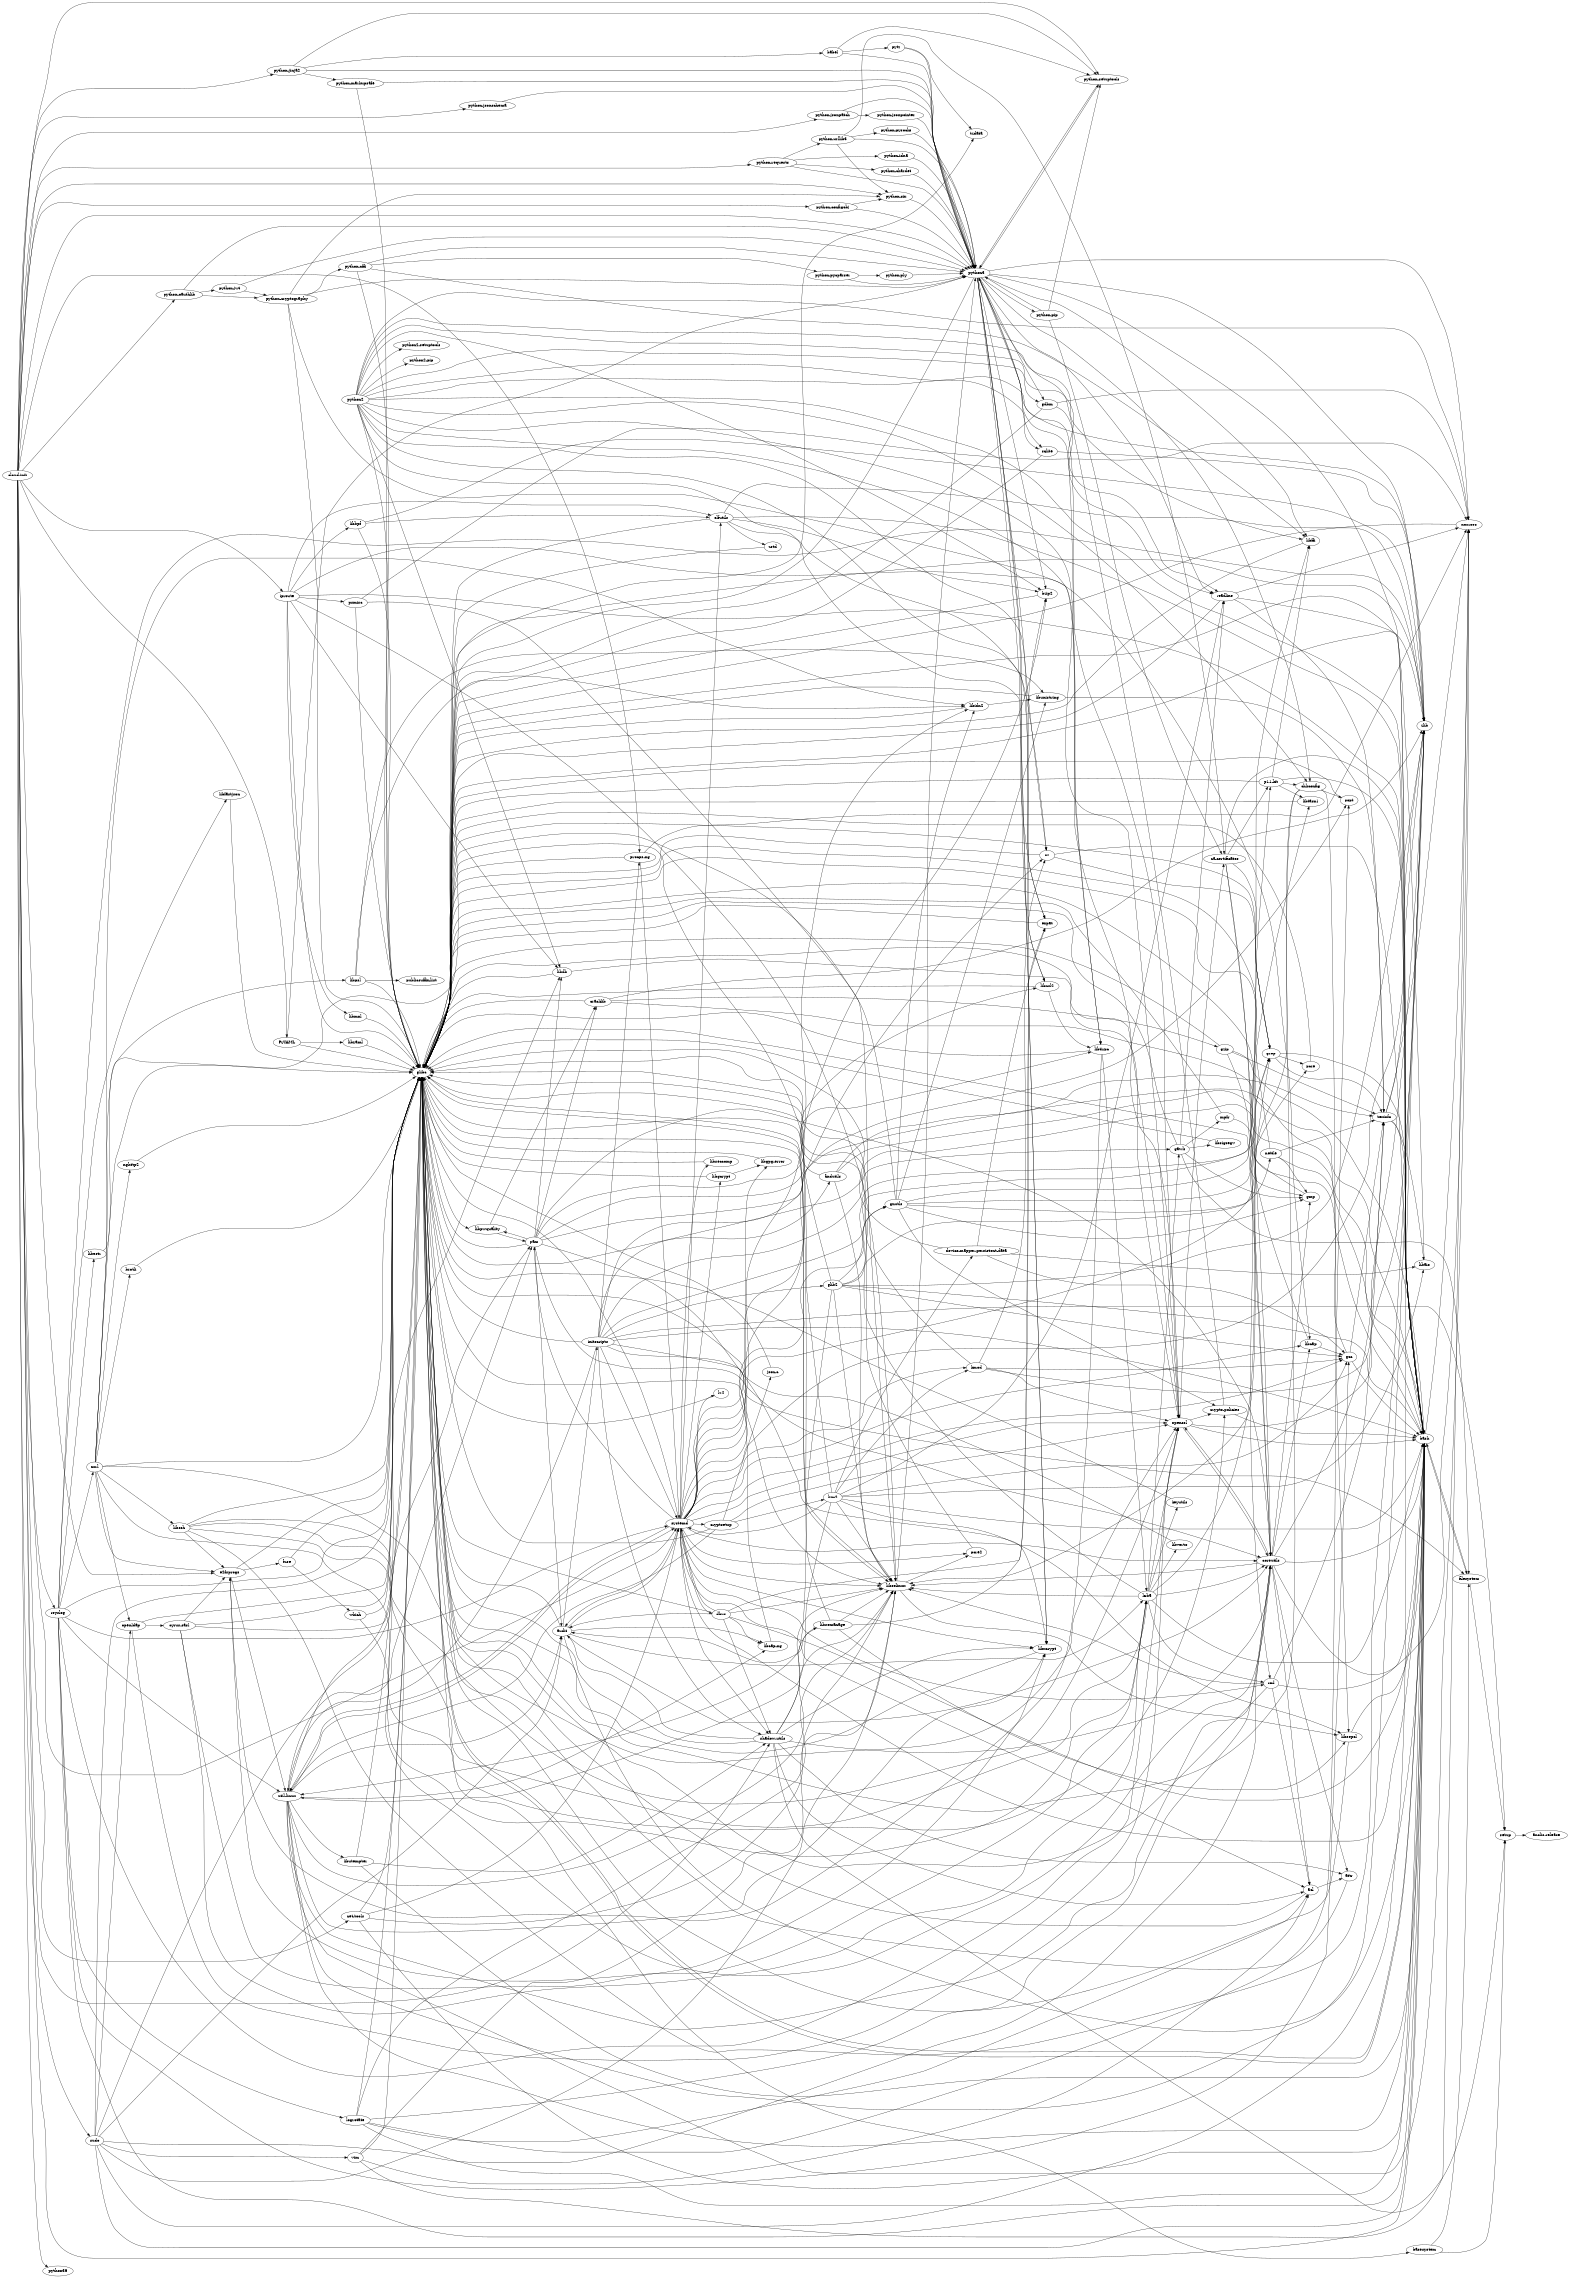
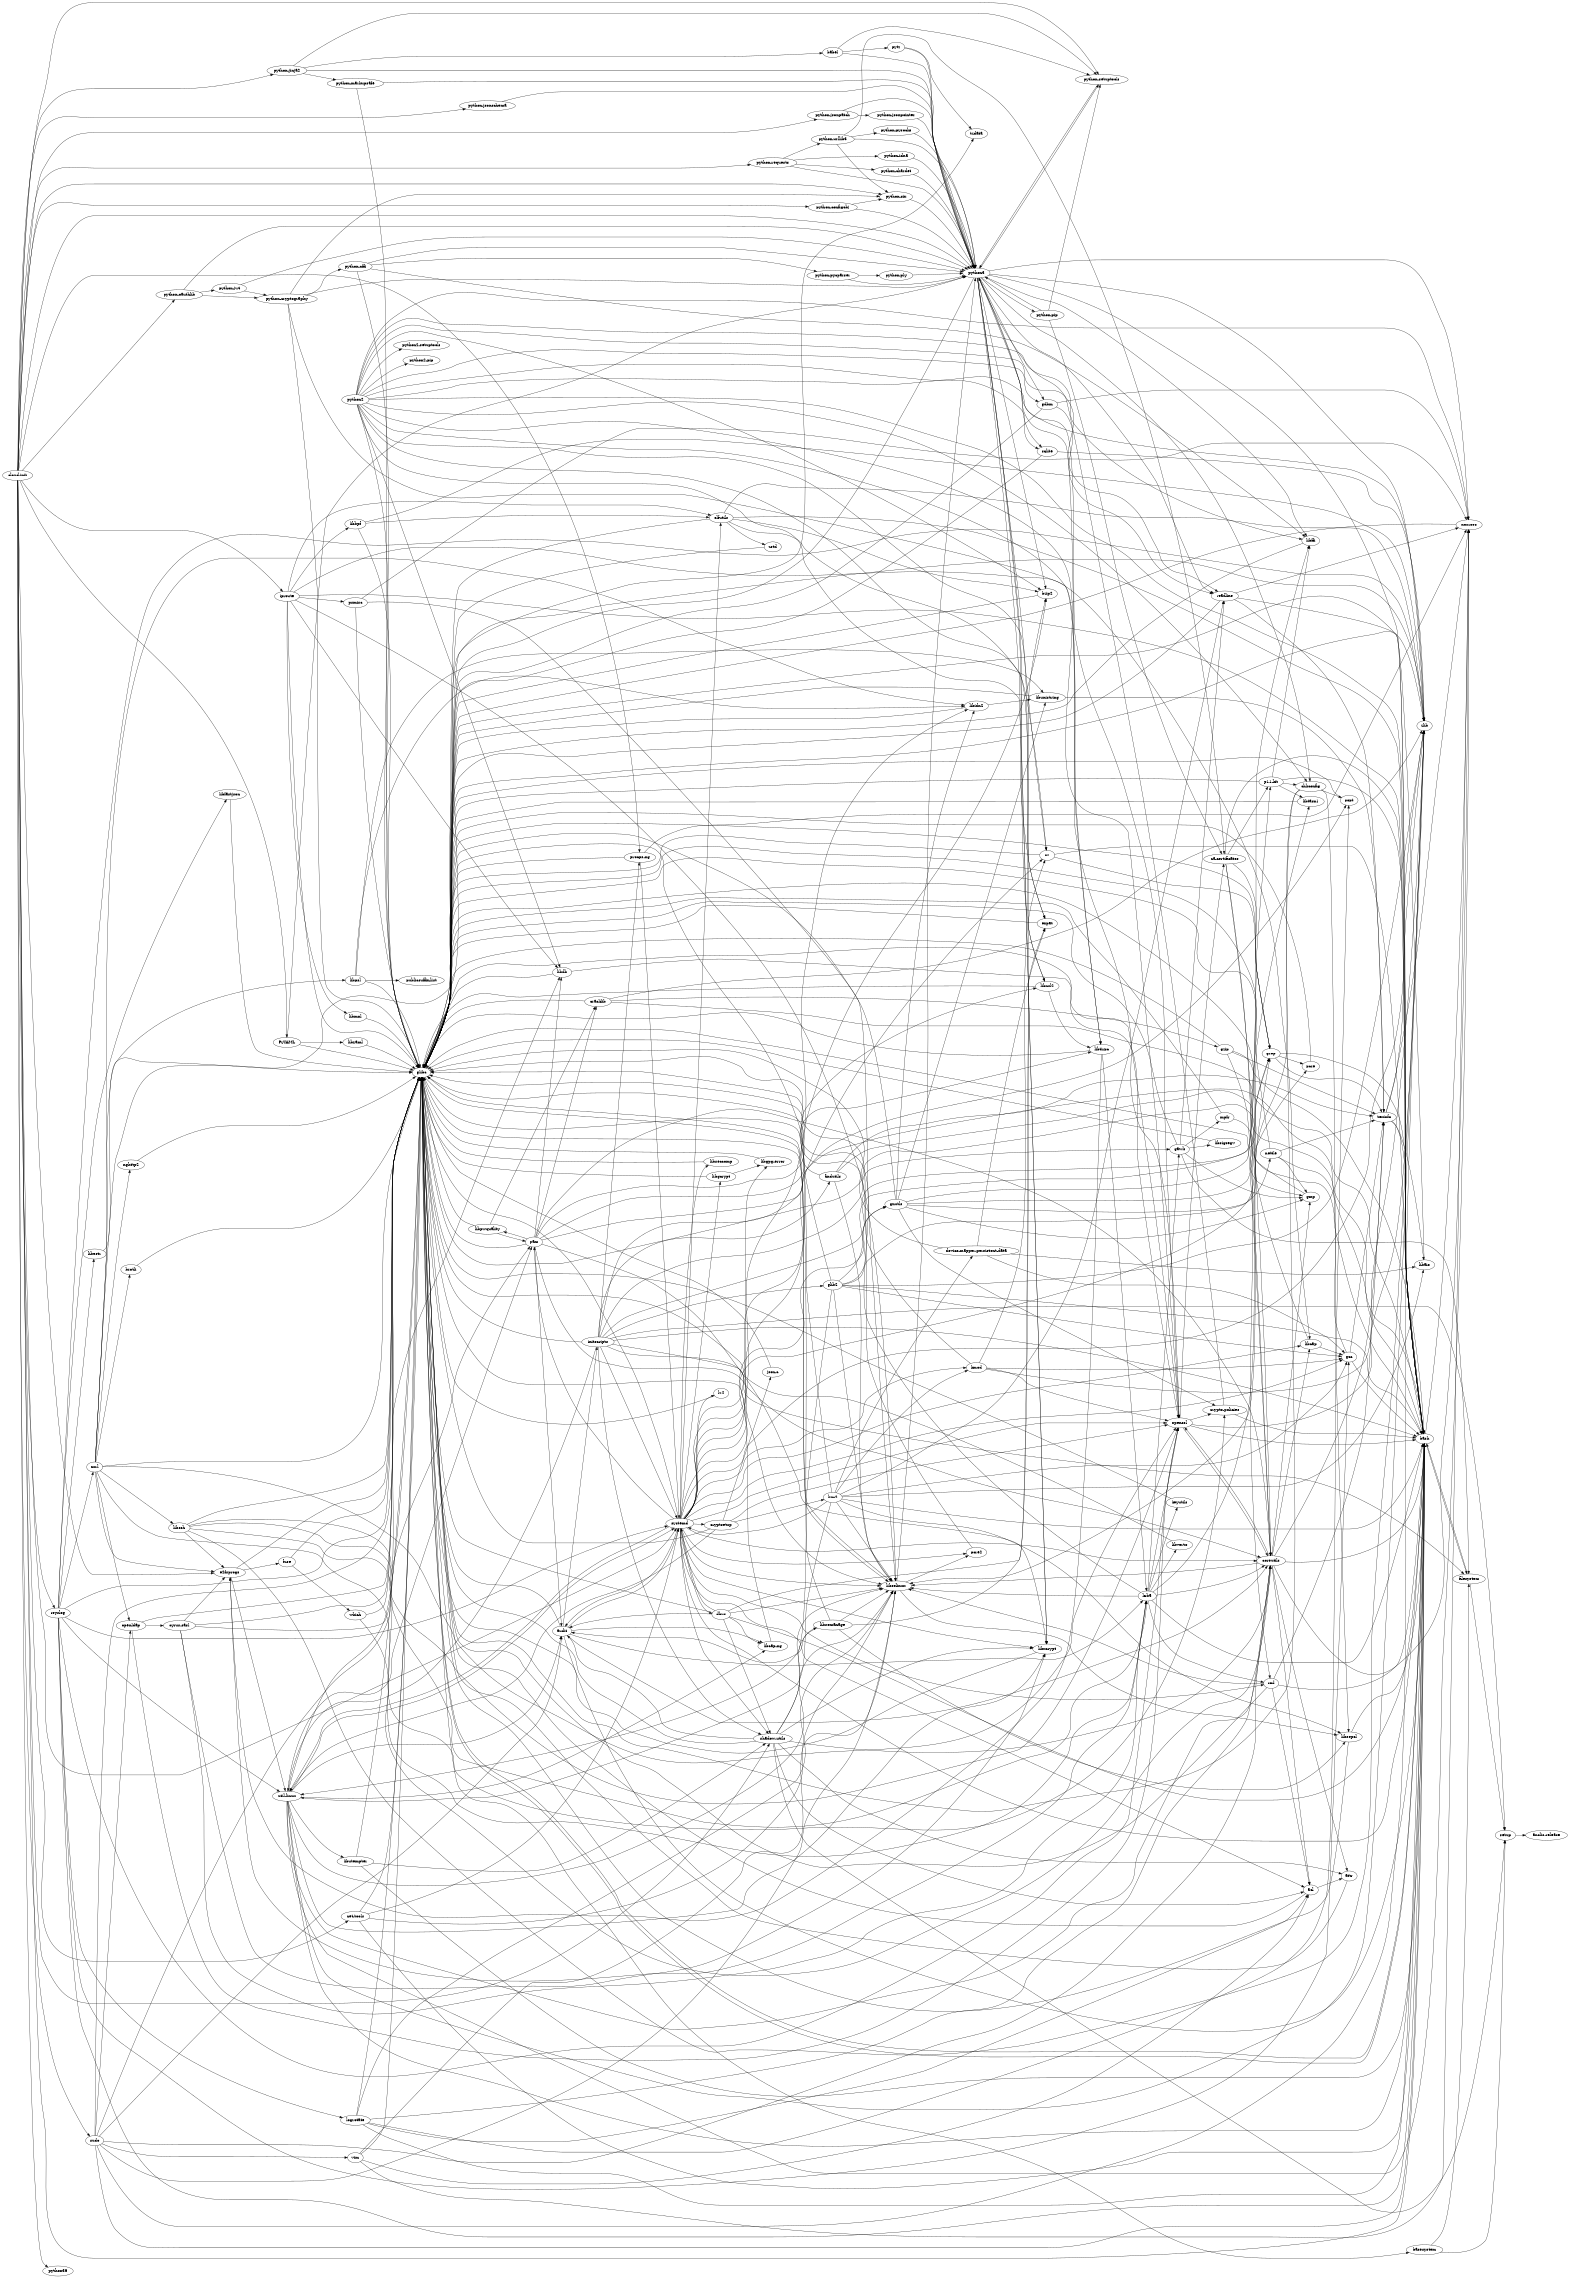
edge "glibc" -> "libpwquality": reversed
